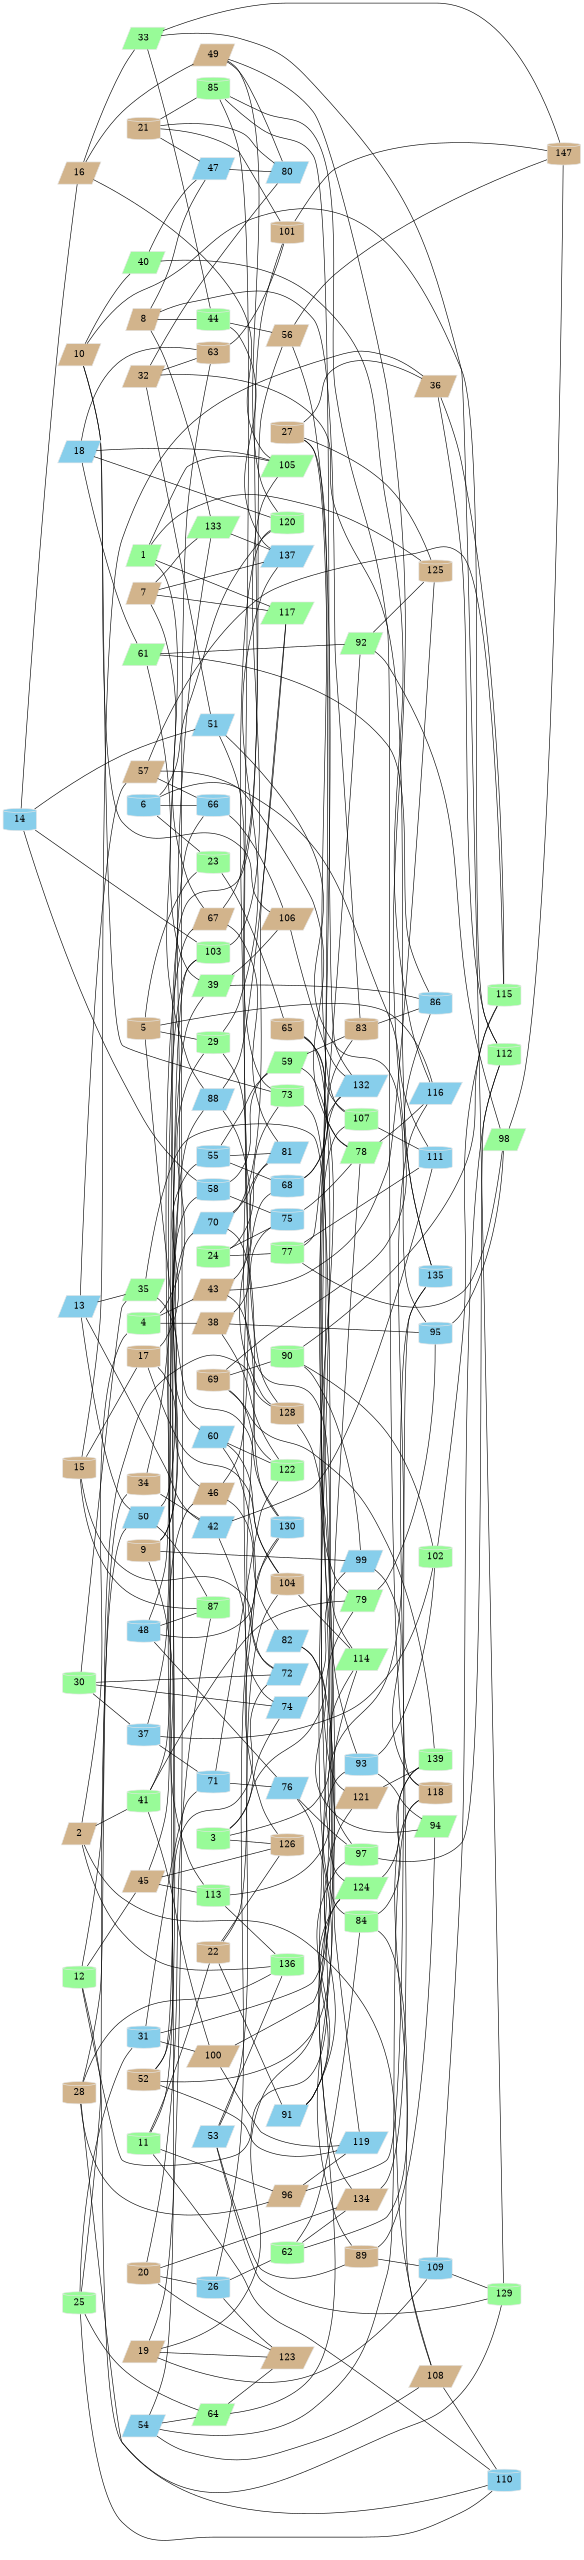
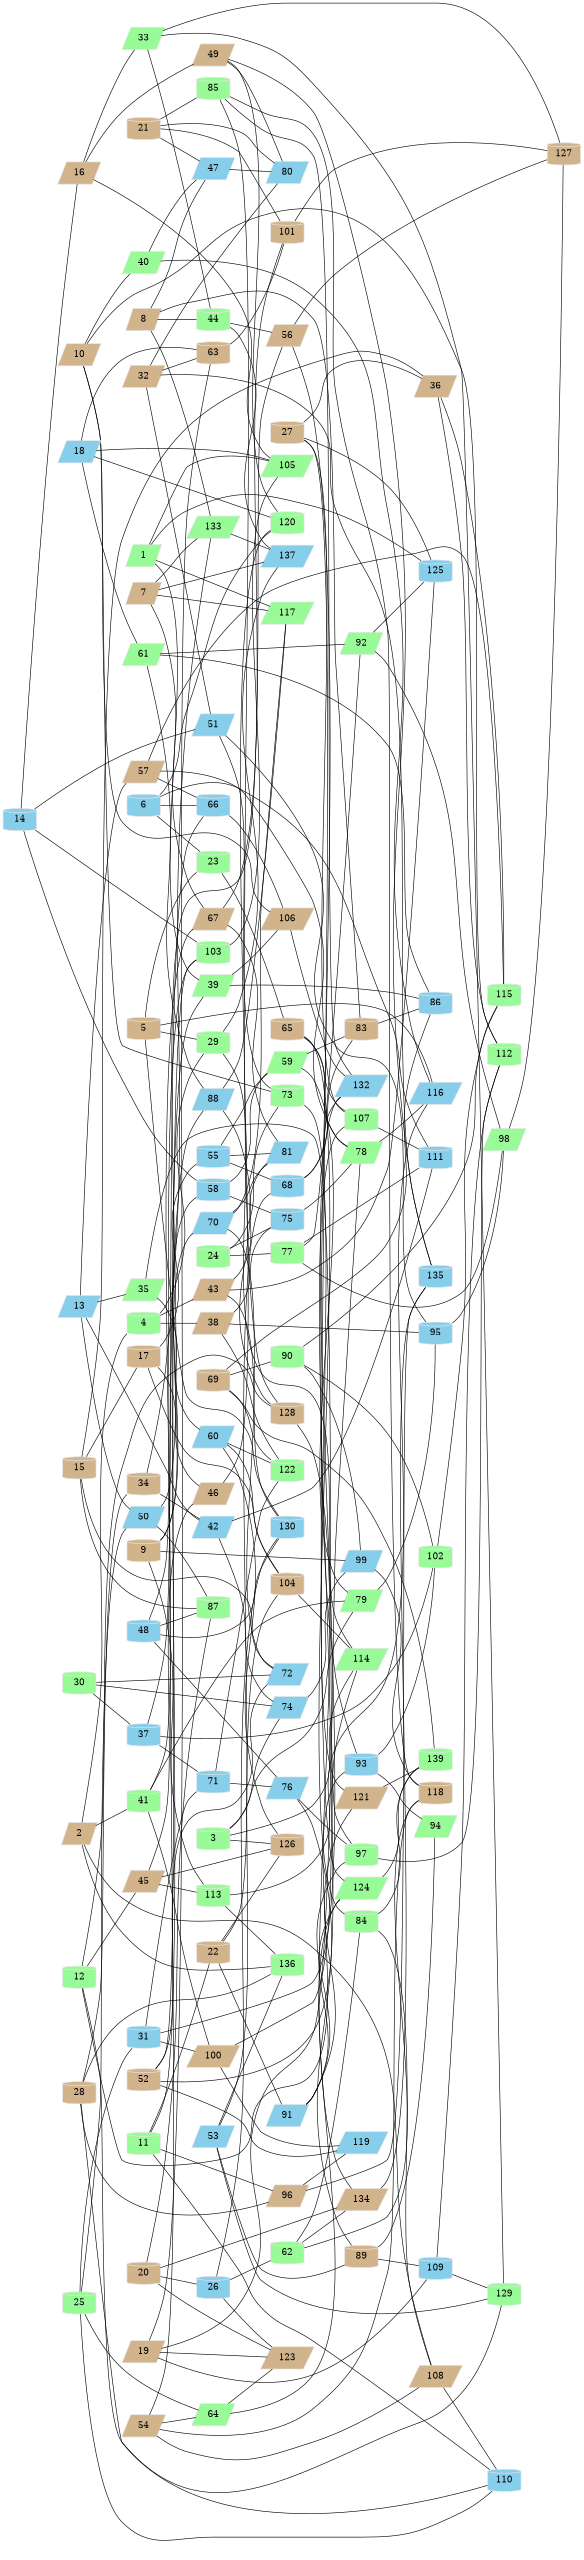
node "147": label "147" -> "127"
node "125": fillcolor tan -> skyblue
edge "35" -- "30": removed
node "82": removed
node "54": fillcolor skyblue -> tan
